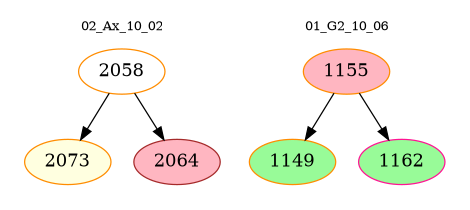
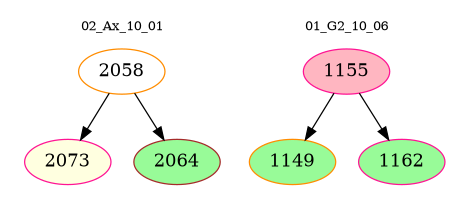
cluster "02_Ax_10_02": label "02_Ax_10_02" -> "02_Ax_10_01"
node "1155": color darkorange -> deeppink
node "2073": color darkorange -> deeppink
node "2064": fillcolor lightpink -> palegreen
